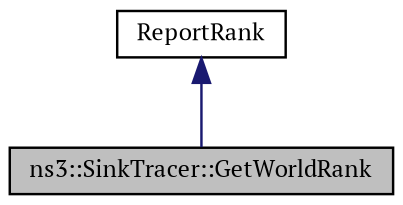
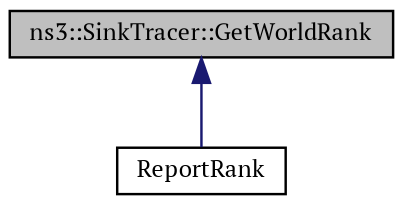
edge "ns3::SinkTracer::GetWorldRank" -> "ReportRank": reversed
